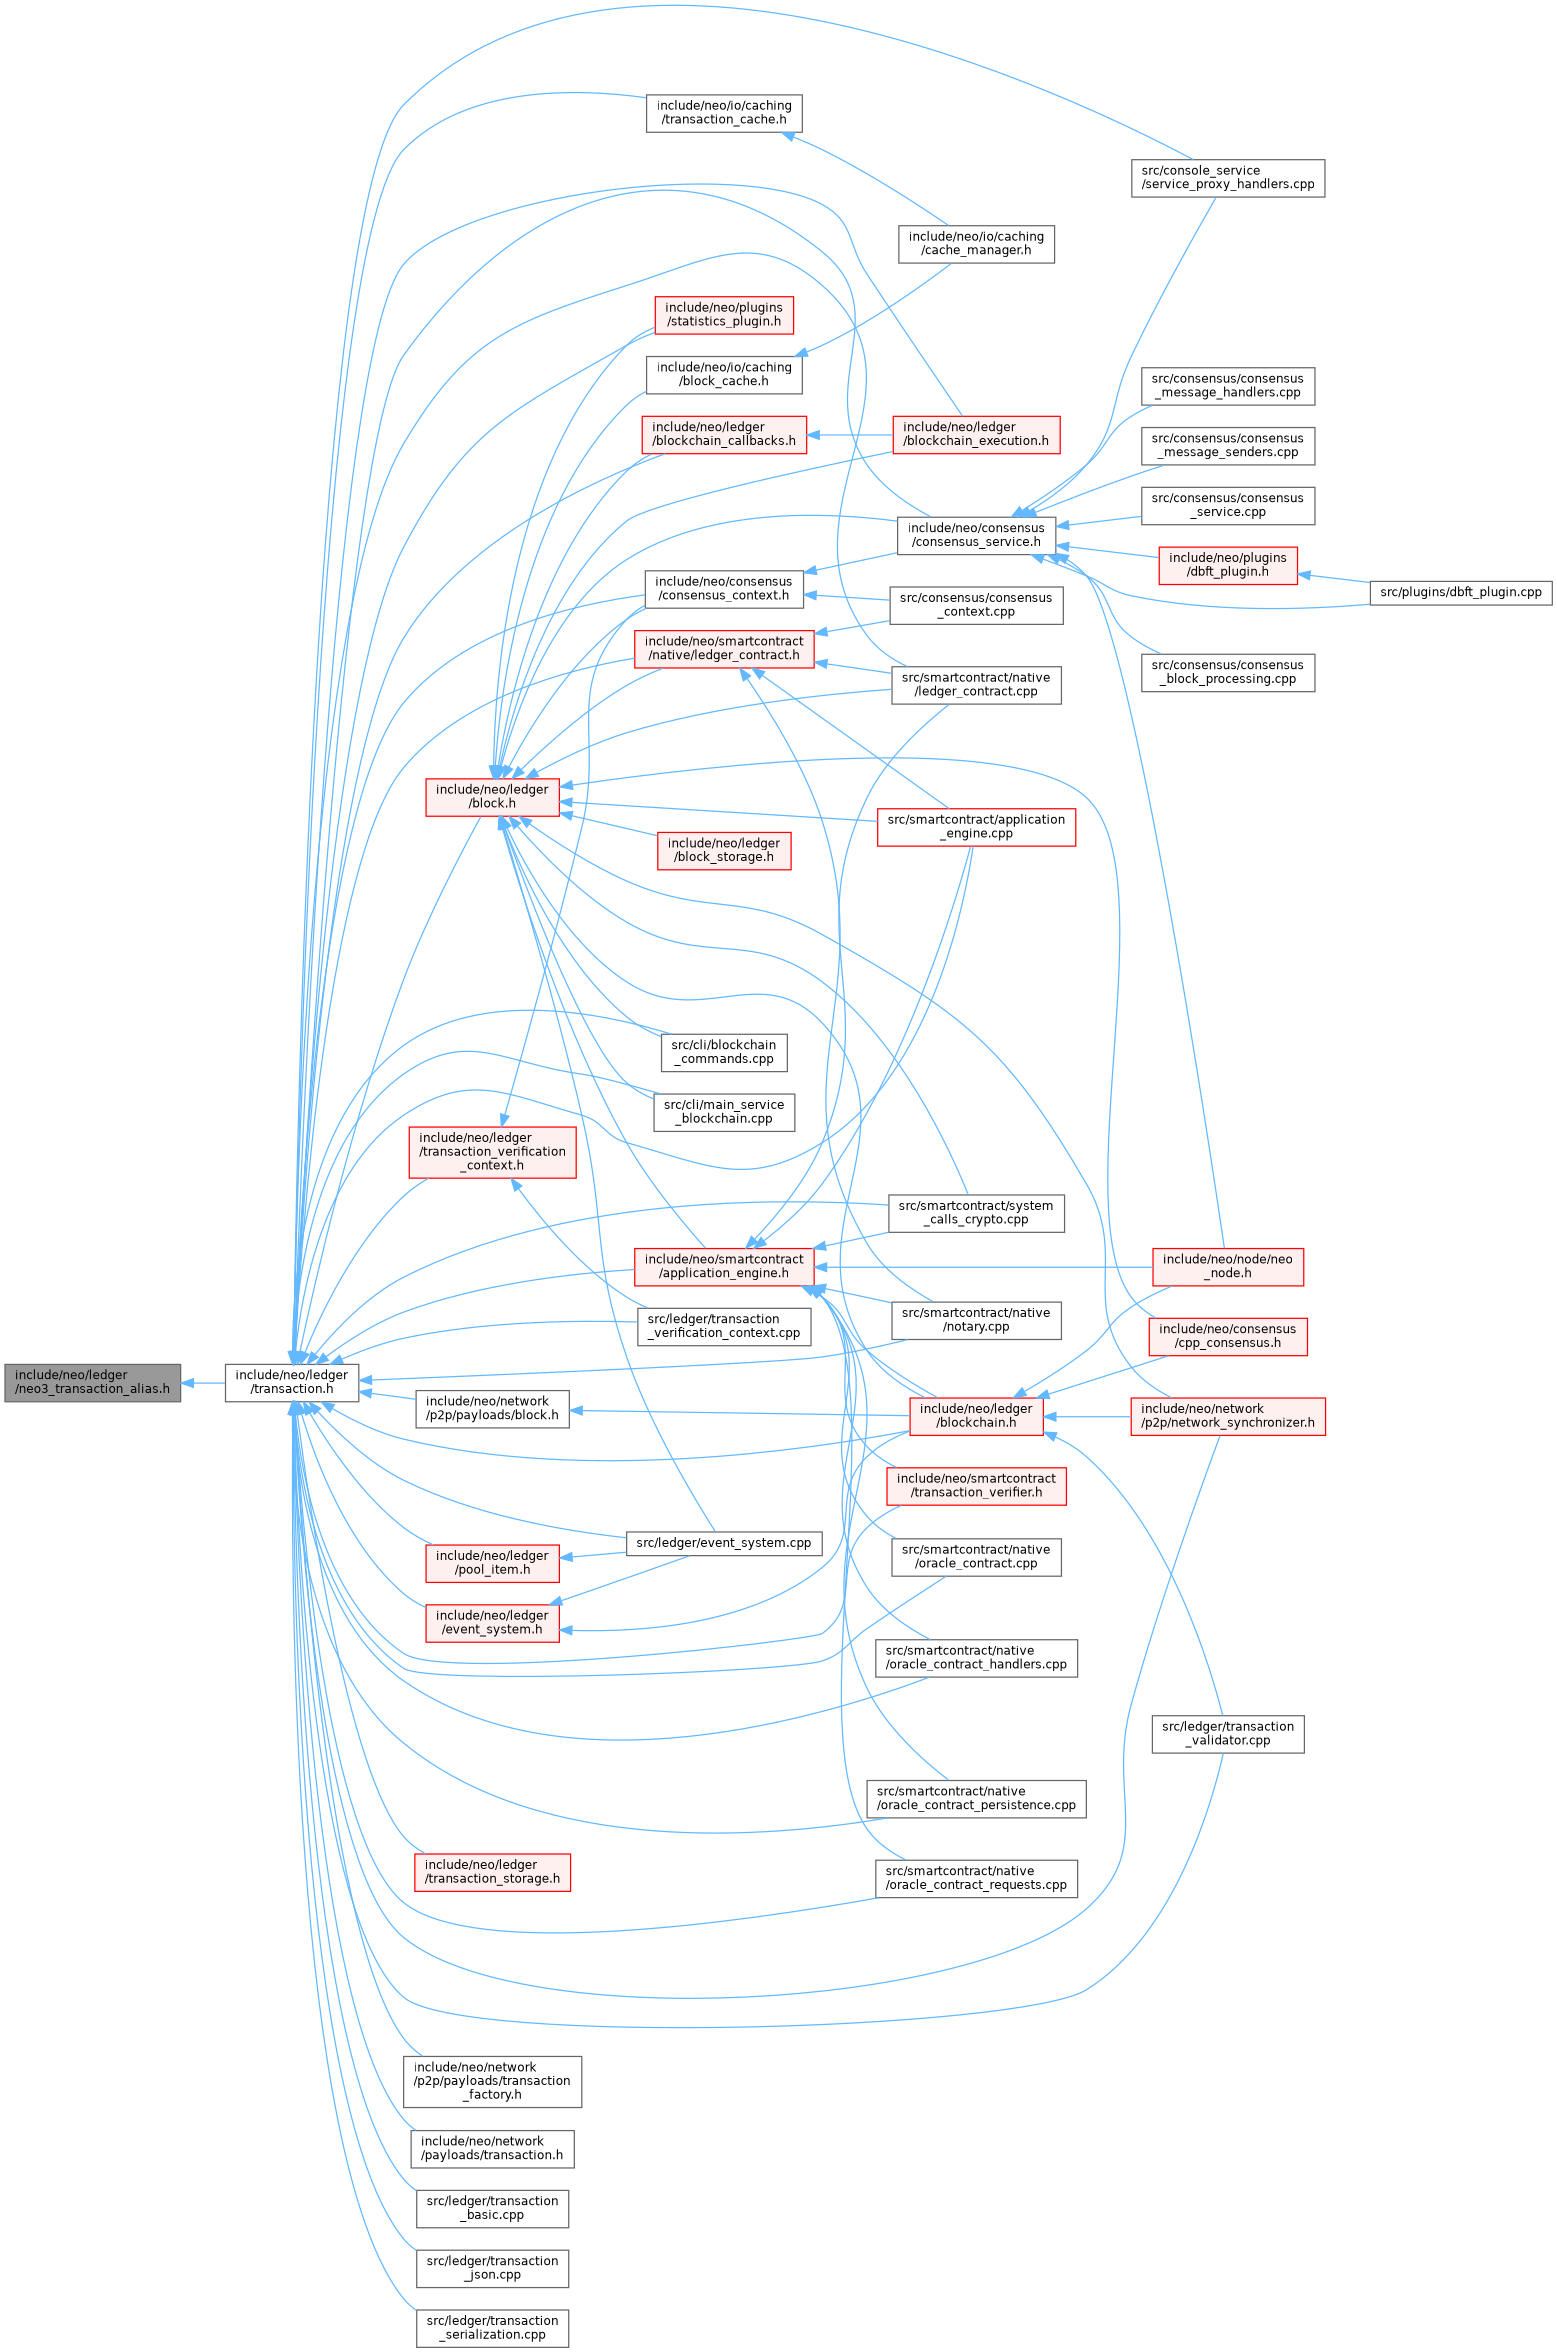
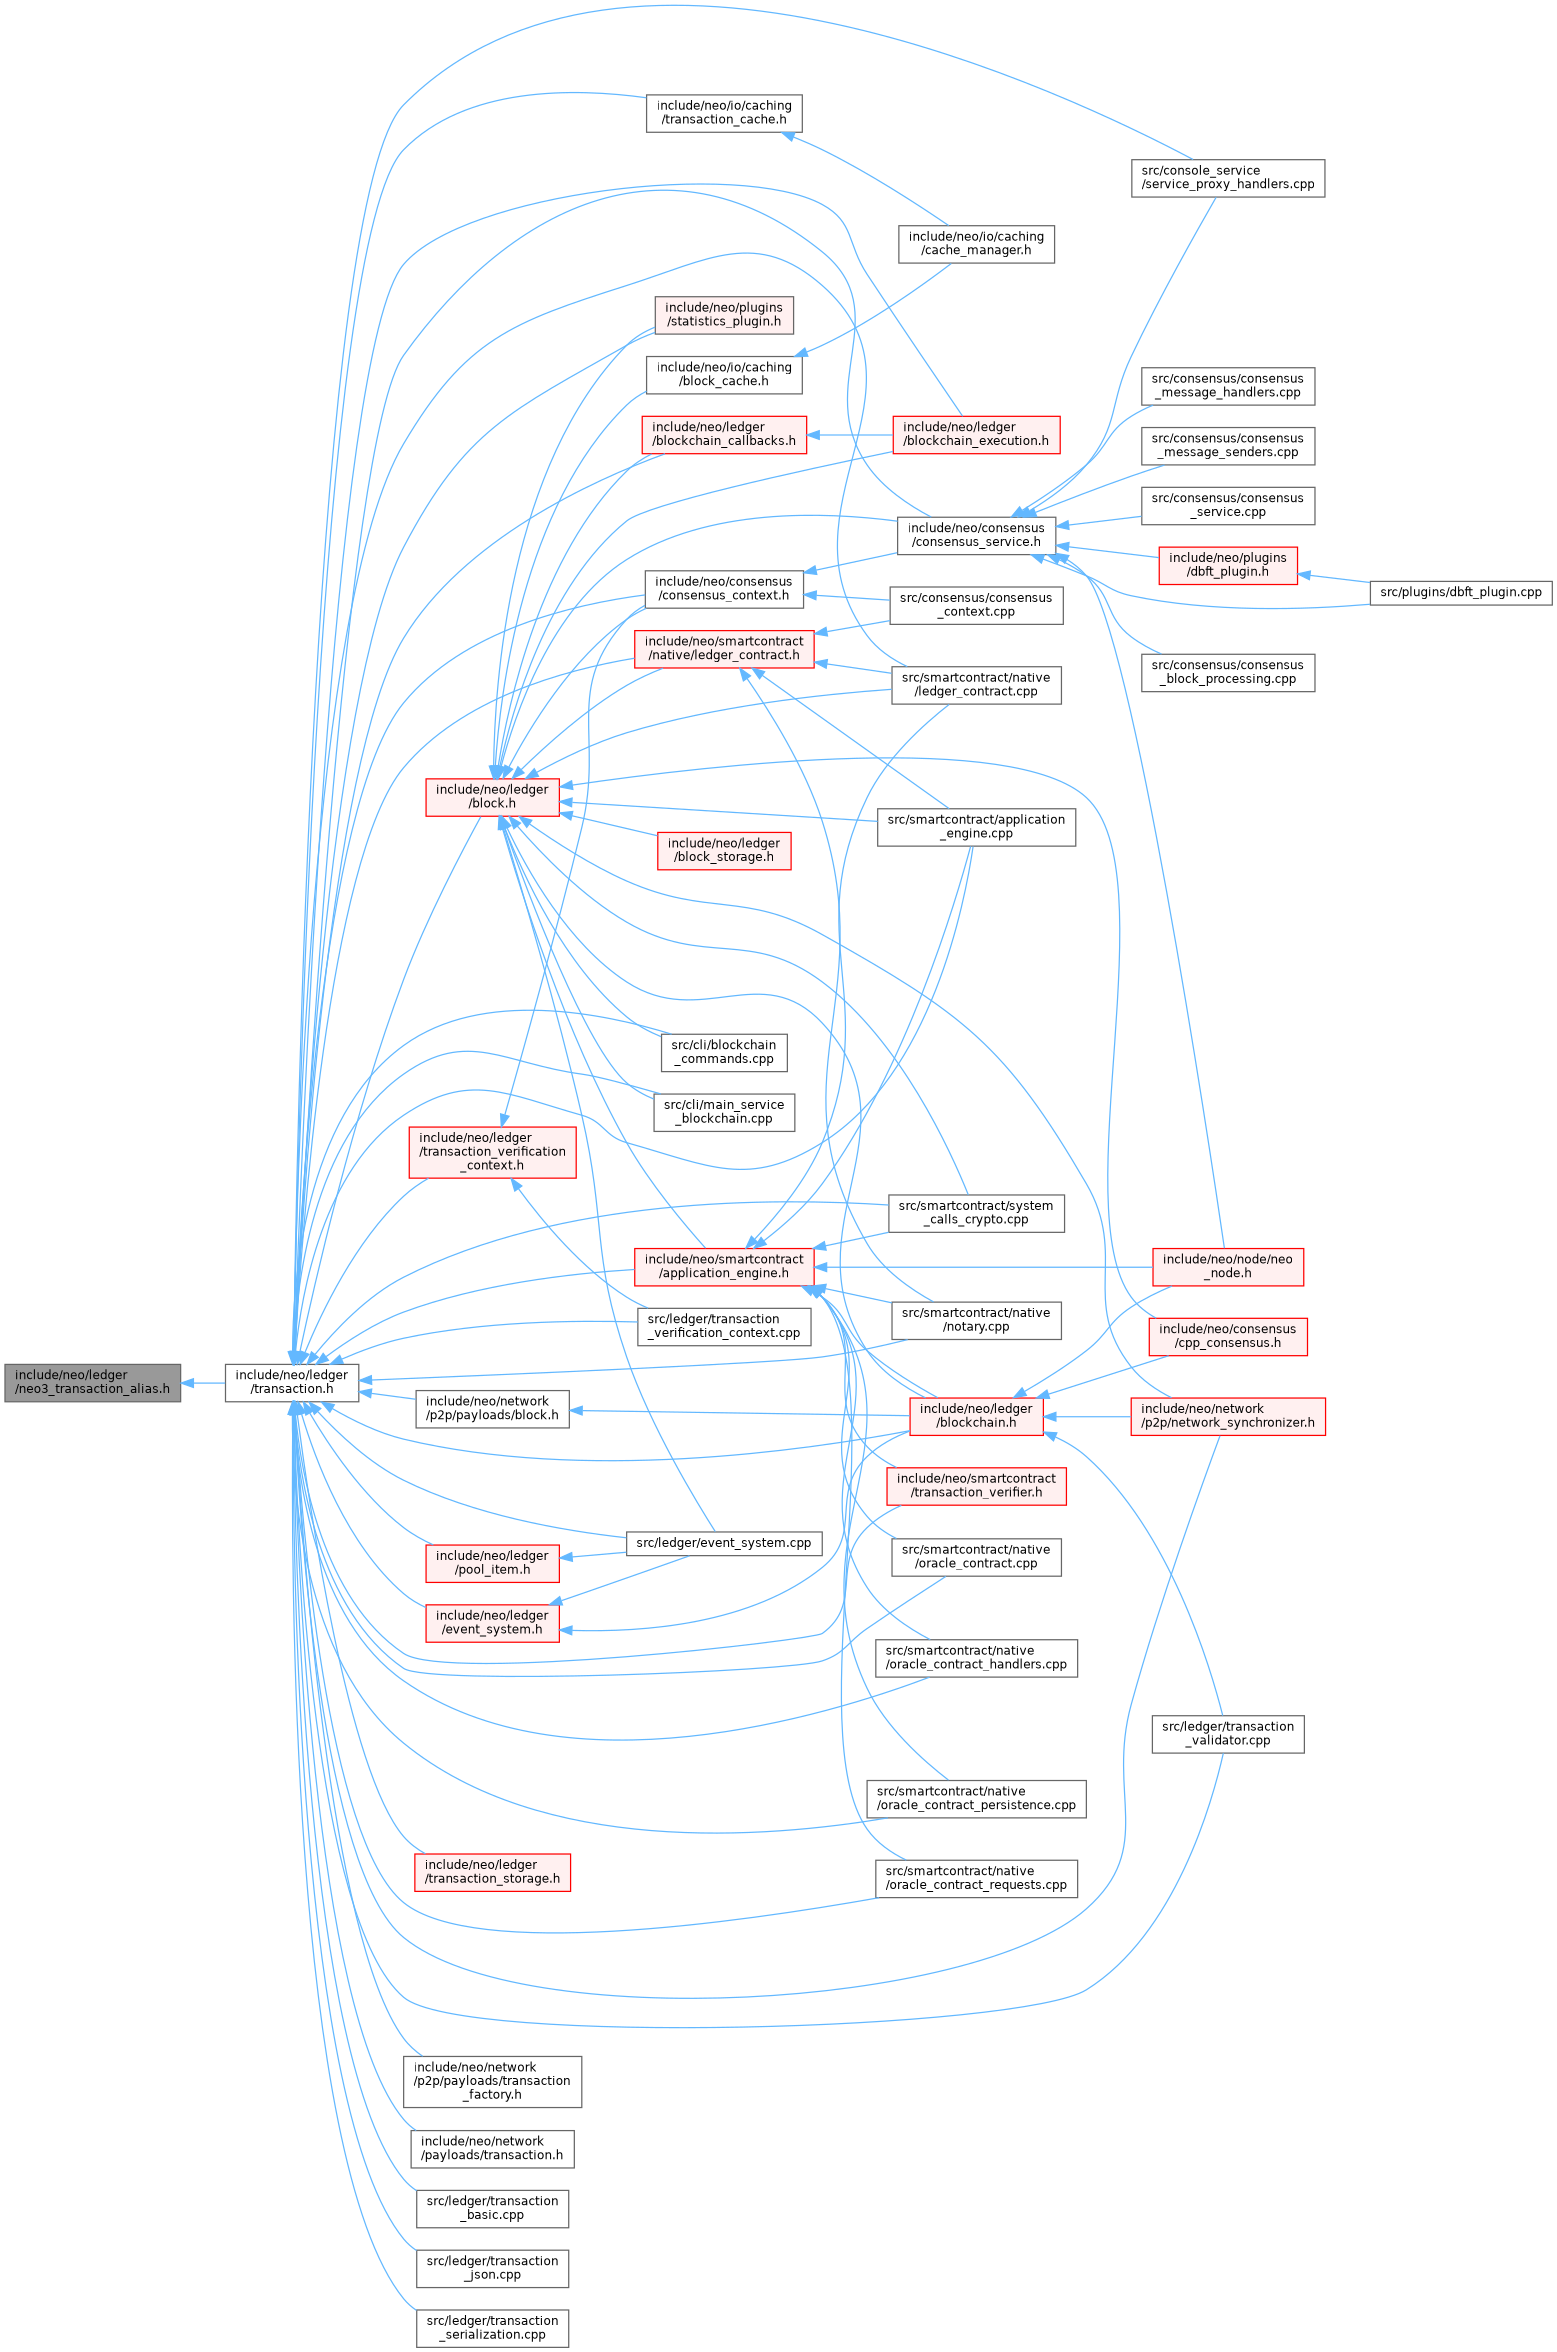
node "include/neo/plugins /statistics_plugin.h": color red -> grey40
node "src/smartcontract/application _engine.cpp": color red -> grey40
